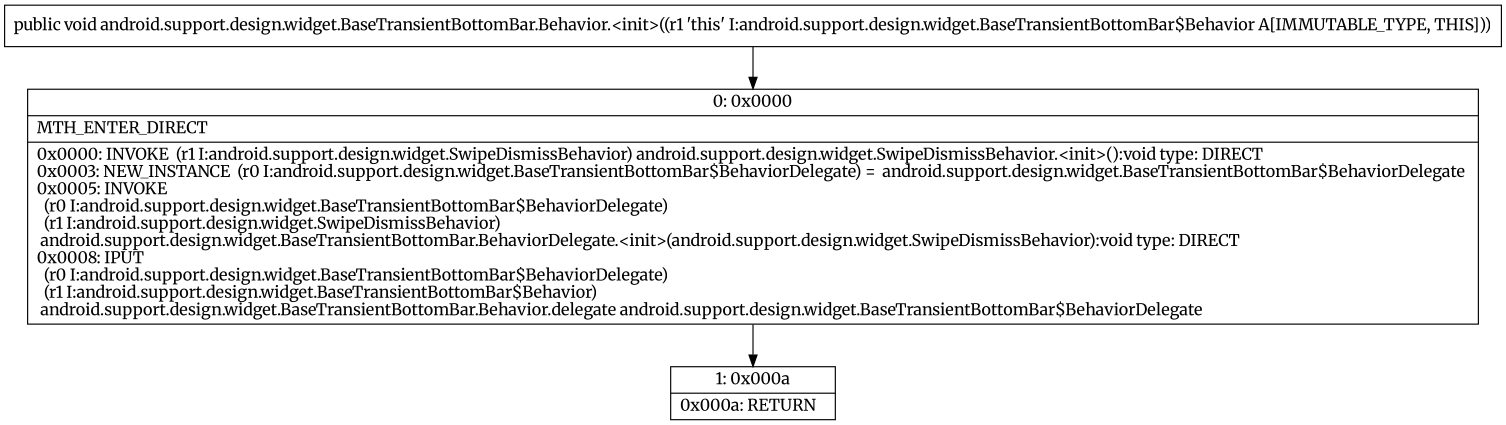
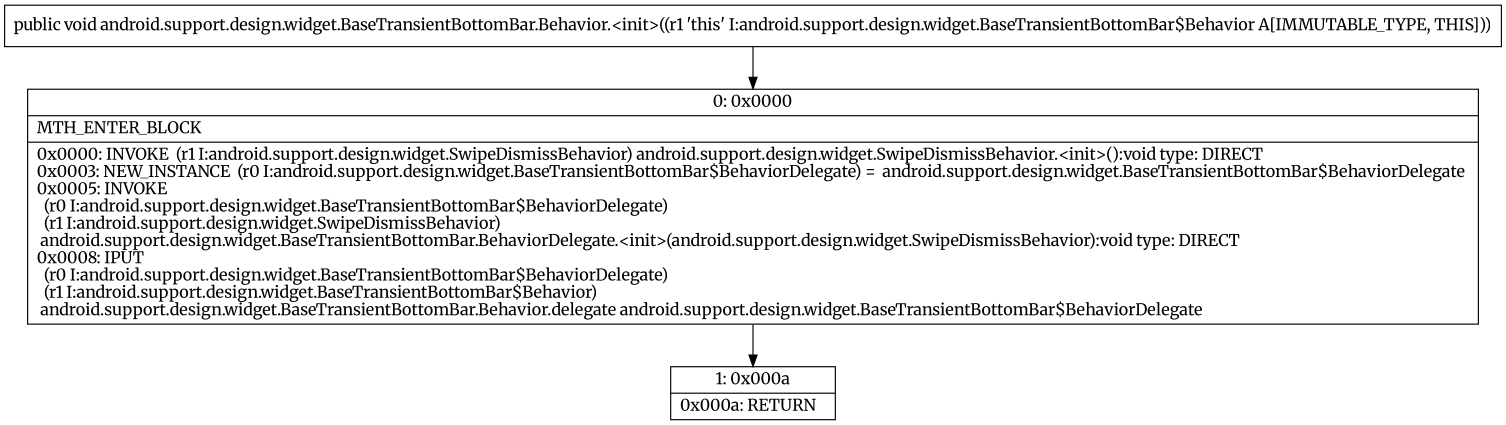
node "0: 0x0000": text "MTH_ENTER_DIRECT" -> "MTH_ENTER_BLOCK"
